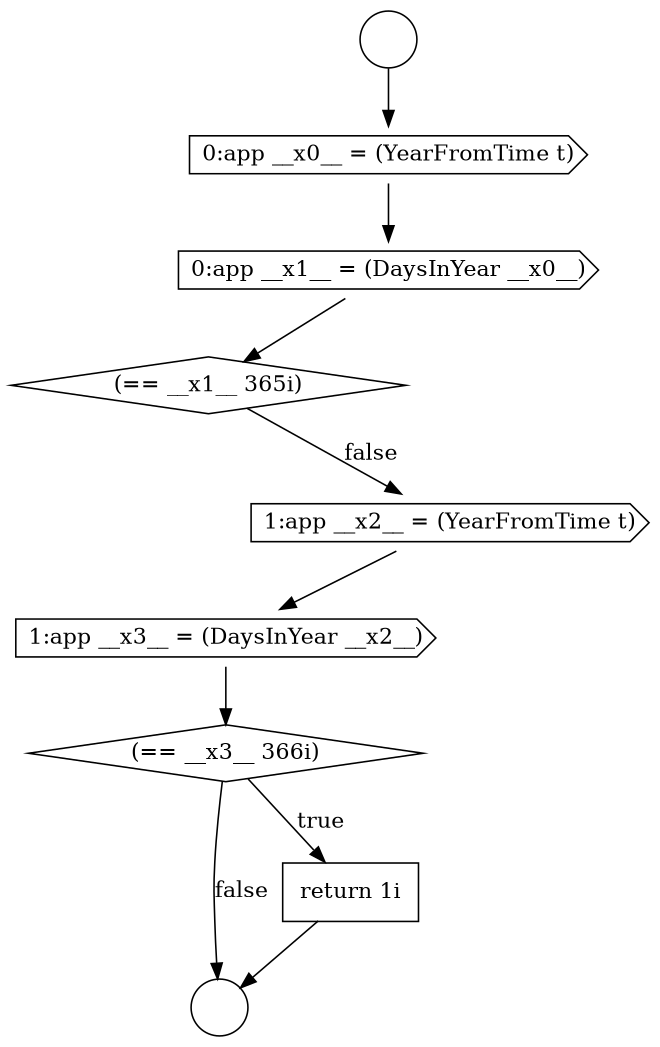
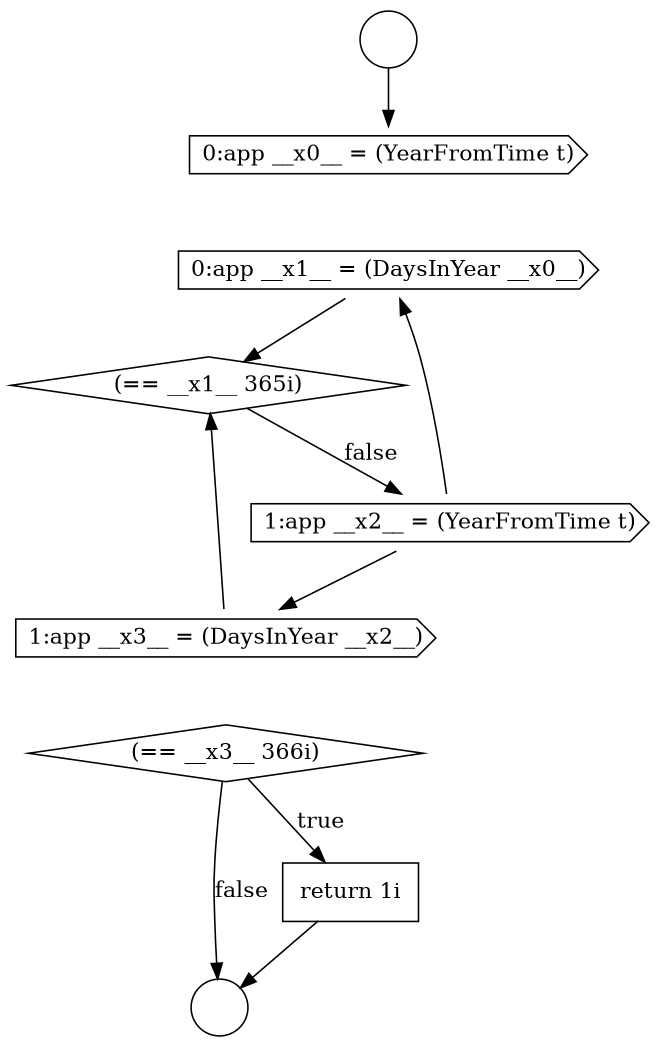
edge "0:app __x0__ = (YearFromTime t)" -> "0:app __x1__ = (DaysInYear __x0__)": now "1:app __x2__ = (YearFromTime t)" -> "0:app __x1__ = (DaysInYear __x0__)"
edge "1:app __x3__ = (DaysInYear __x2__)" -> "(== __x3__ 366i)": now "1:app __x3__ = (DaysInYear __x2__)" -> "(== __x1__ 365i)"
